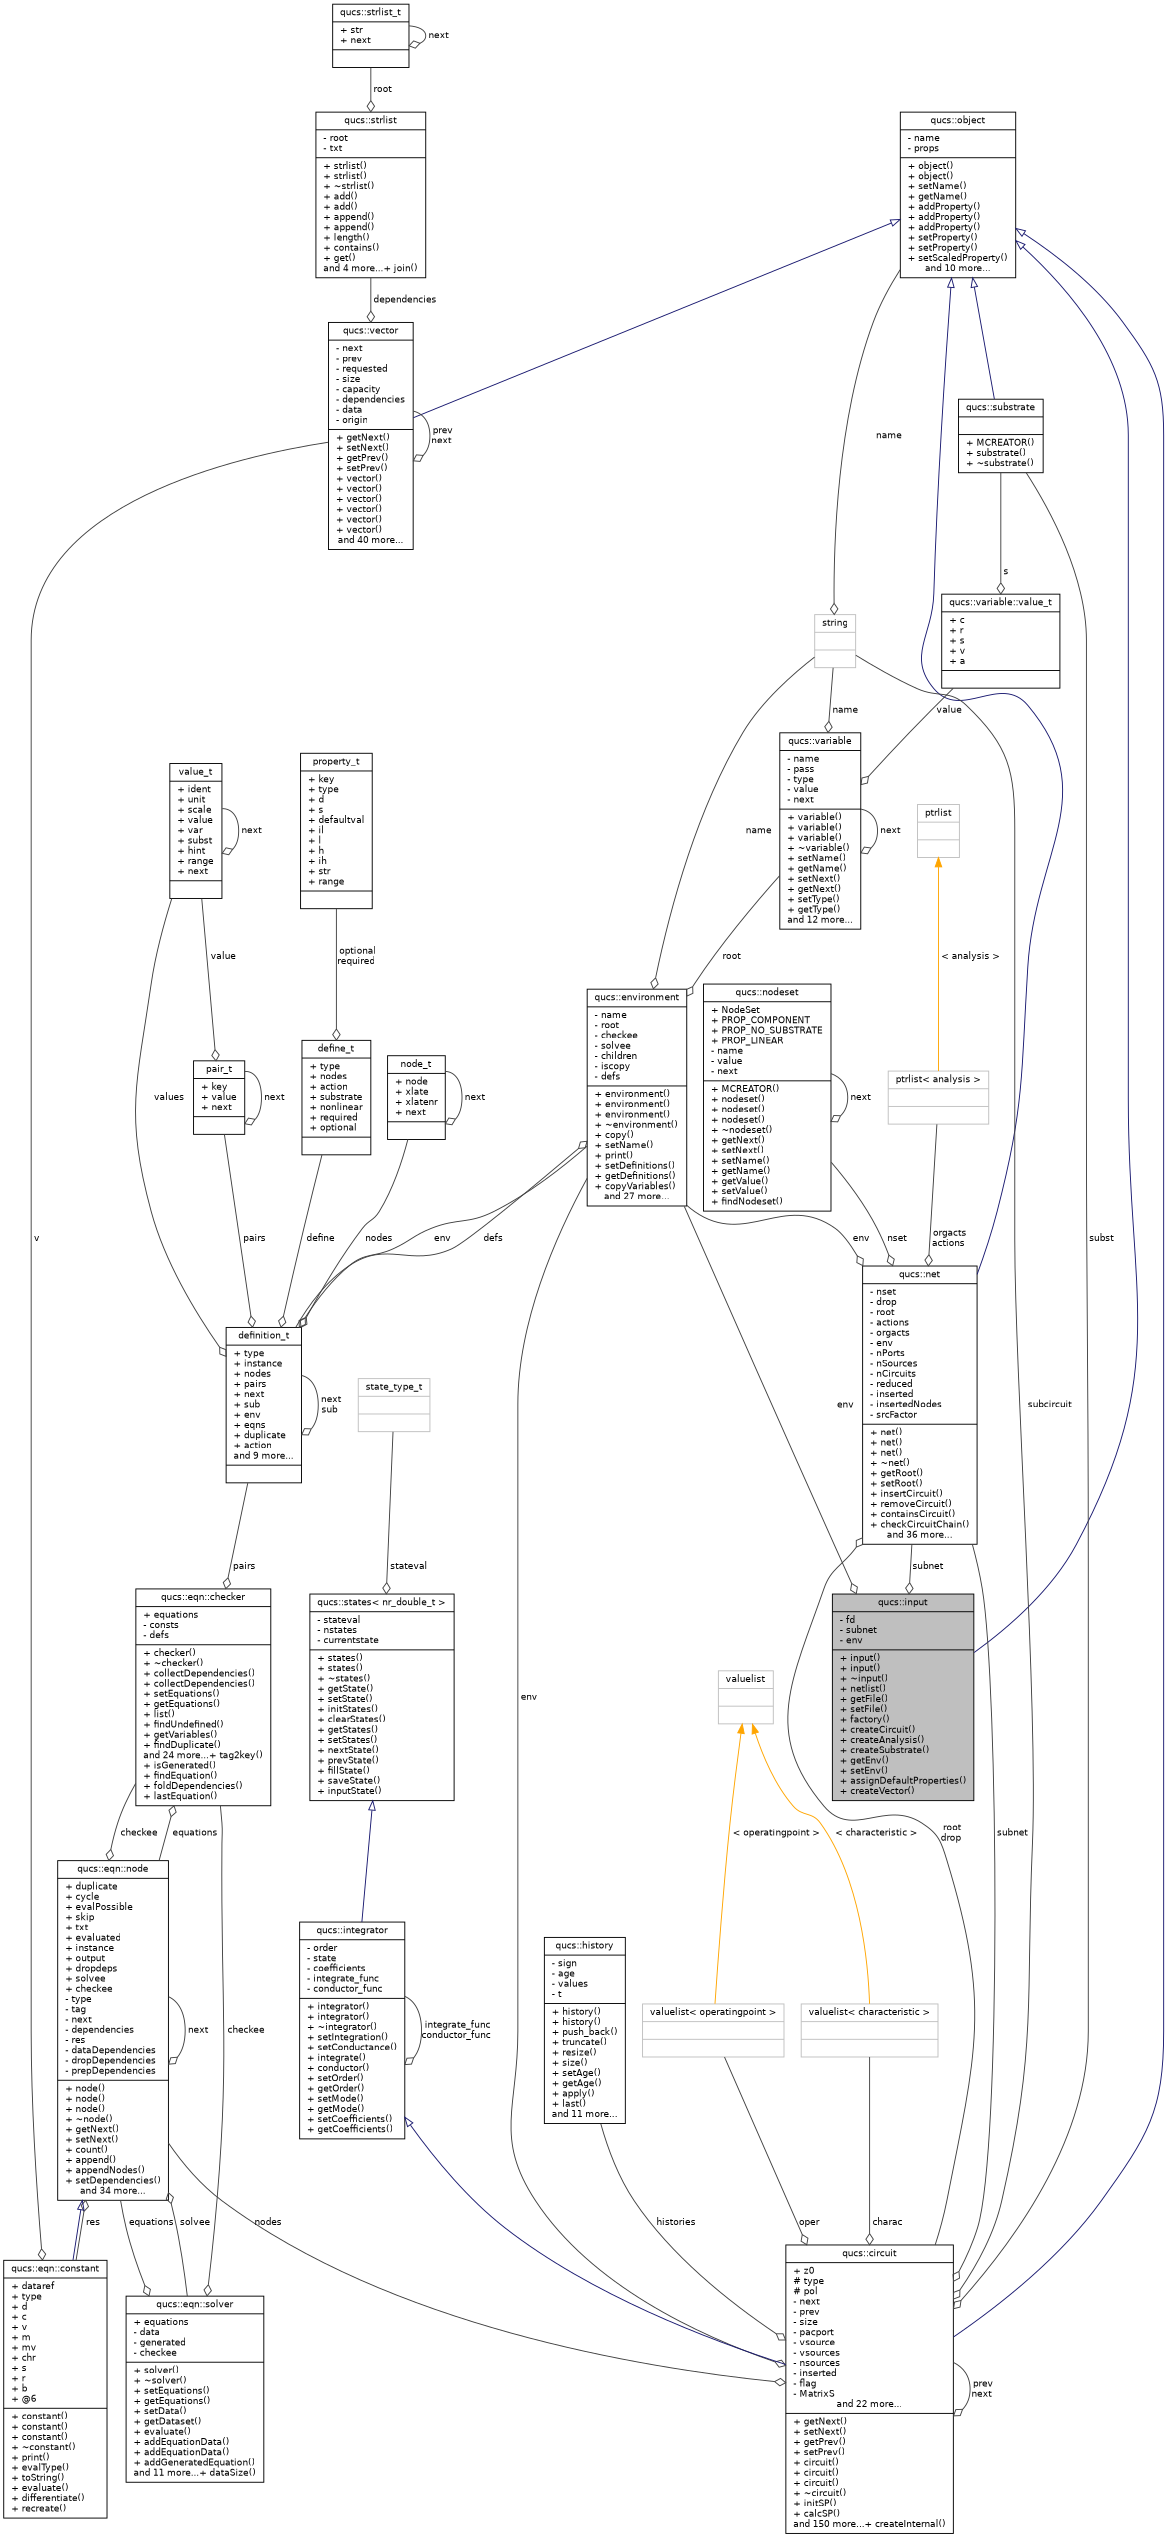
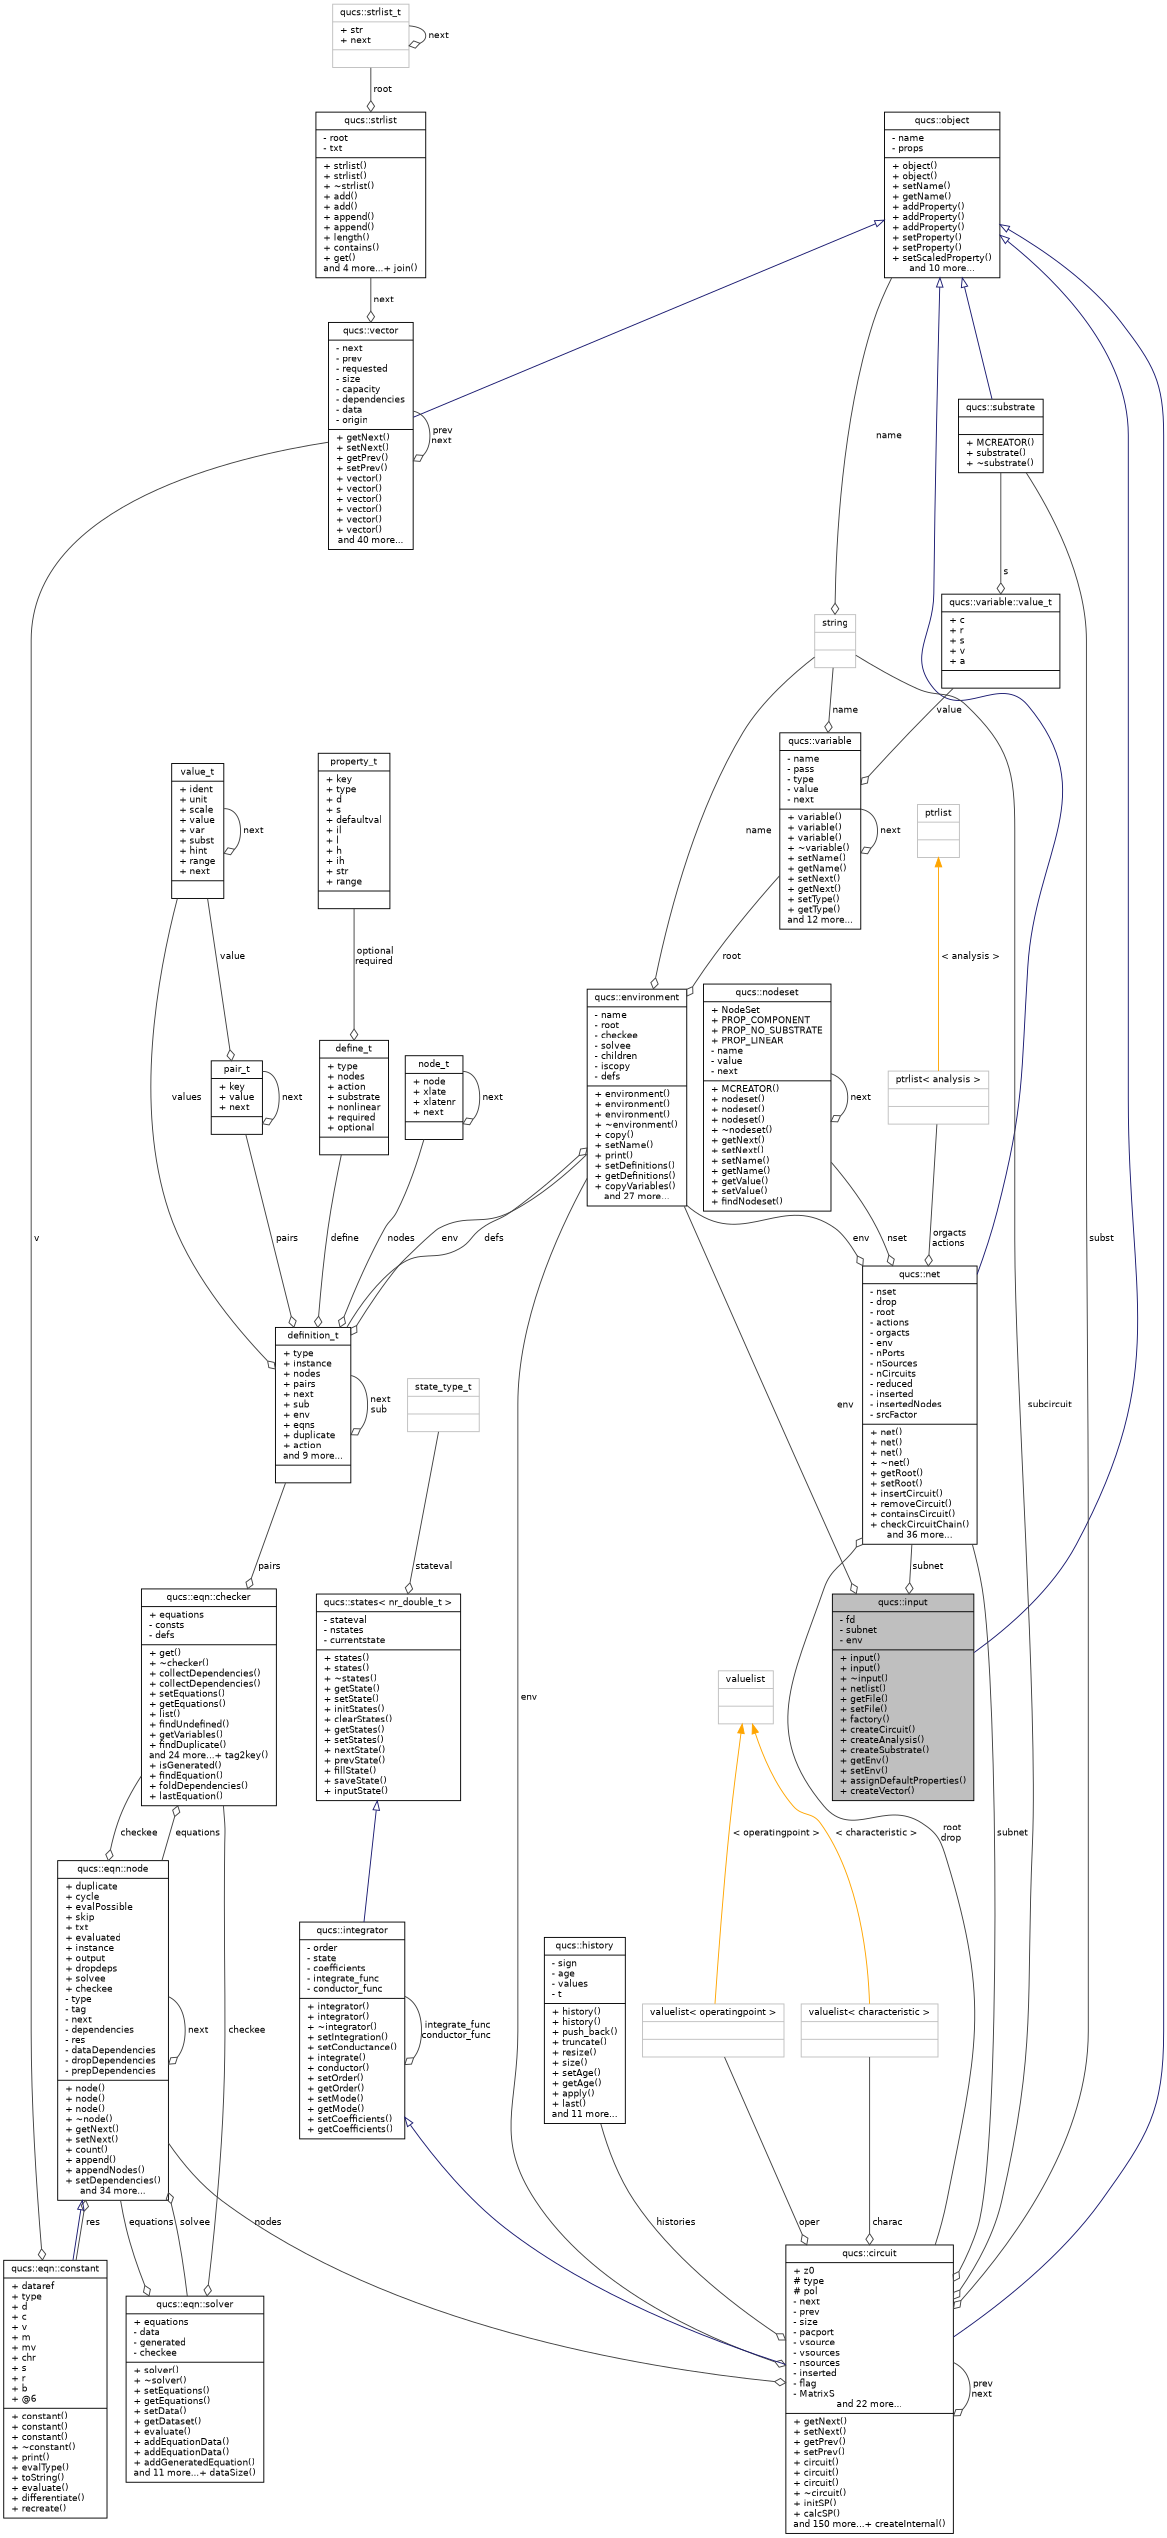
node "qucs::strlist_t": color black -> grey75
edge "qucs::strlist" -> "qucs::vector": label " dependencies" -> " next"
node "qucs::eqn::checker": text "+ checker()" -> "+ get()"
